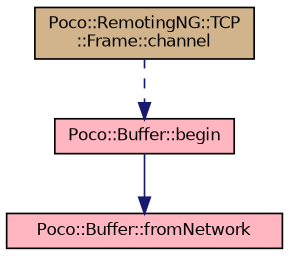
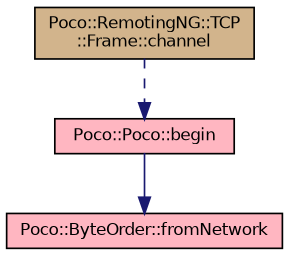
node "Poco::Buffer::begin": label "Poco::Buffer::begin" -> "Poco::Poco::begin"
node "Poco::Buffer::fromNetwork": label "Poco::Buffer::fromNetwork" -> "Poco::ByteOrder::fromNetwork"
